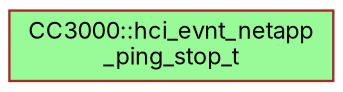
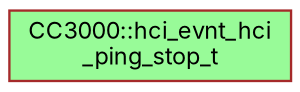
node "CC3000::hci_evnt_netapp _ping_stop_t": label "CC3000::hci_evnt_netapp _ping_stop_t" -> "CC3000::hci_evnt_hci _ping_stop_t"
